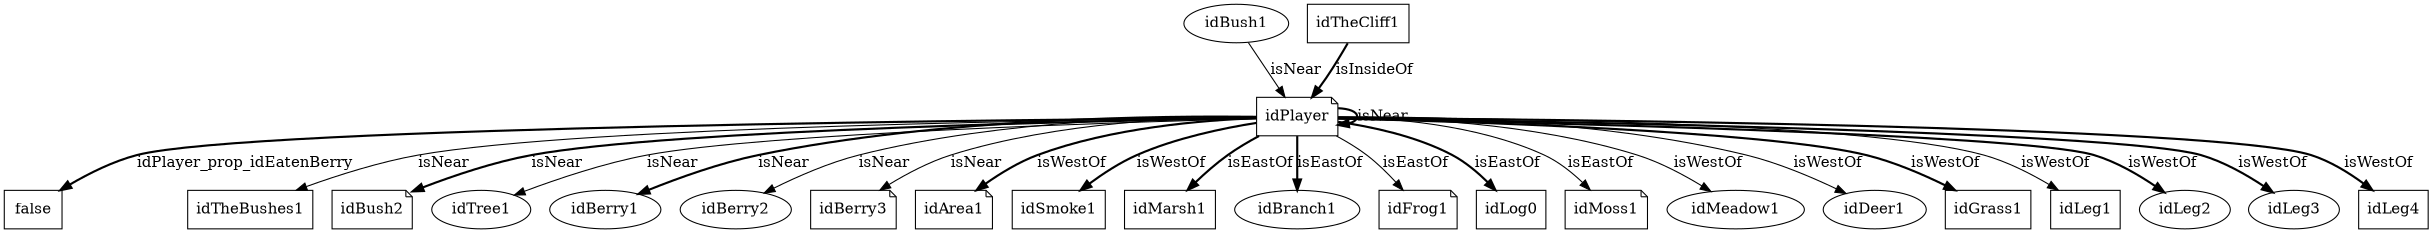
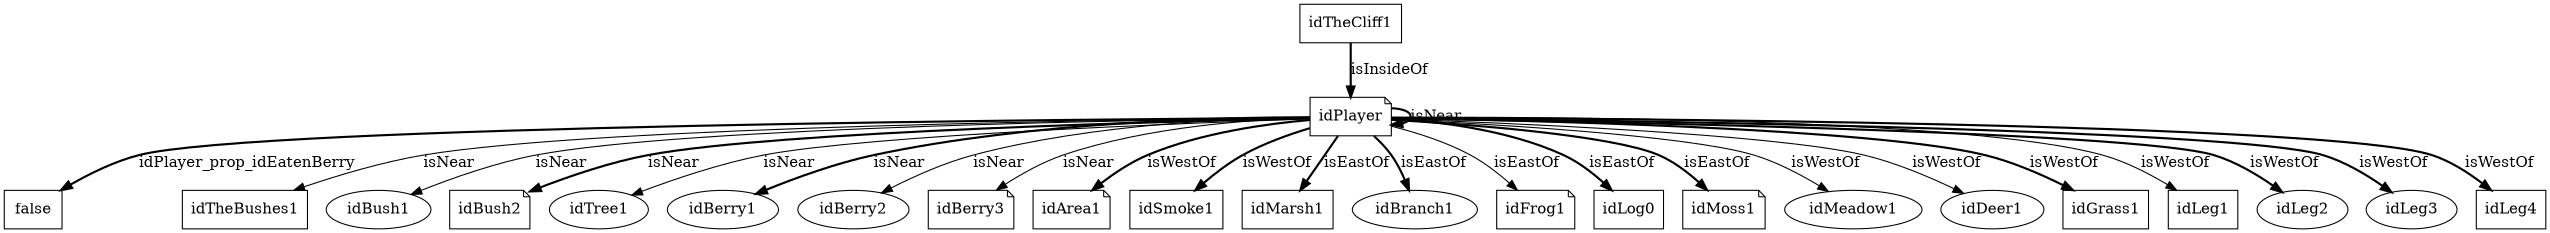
edge "idBush1" -> "idPlayer": reversed
edge "idPlayer" -> "idMoss1": style solid -> bold
